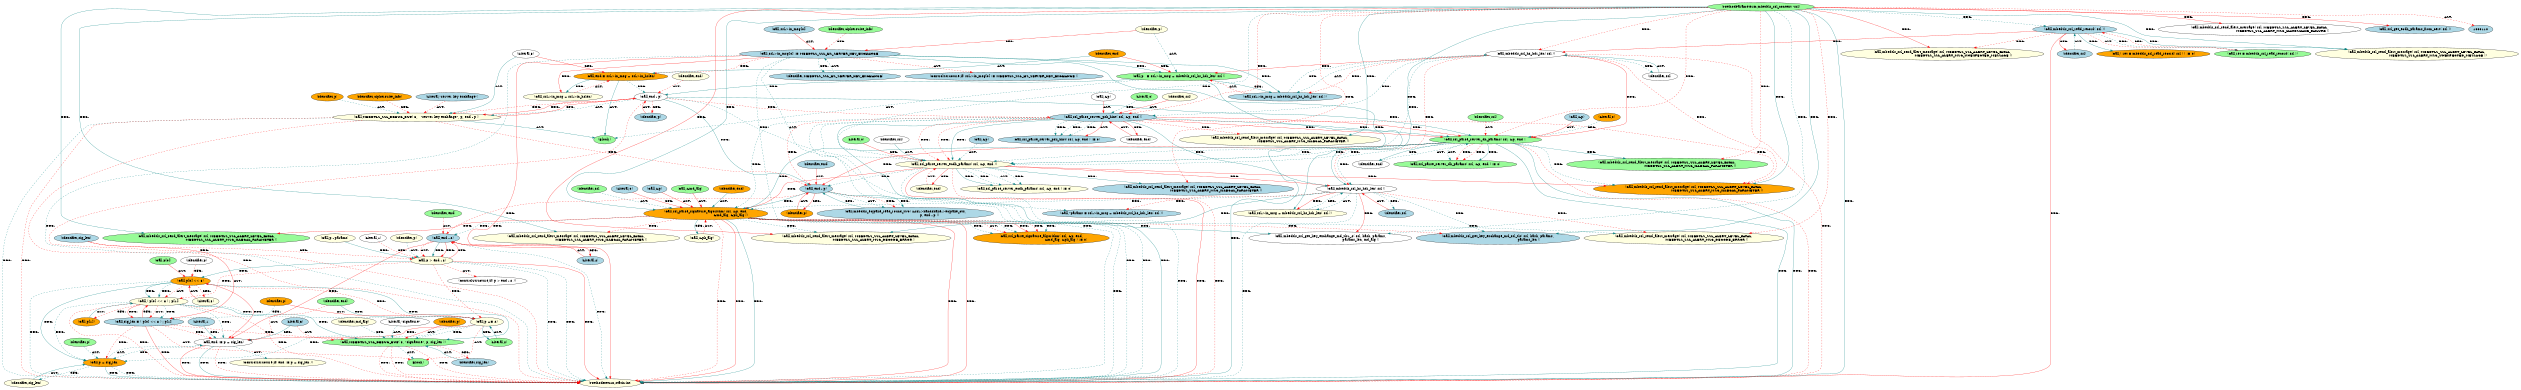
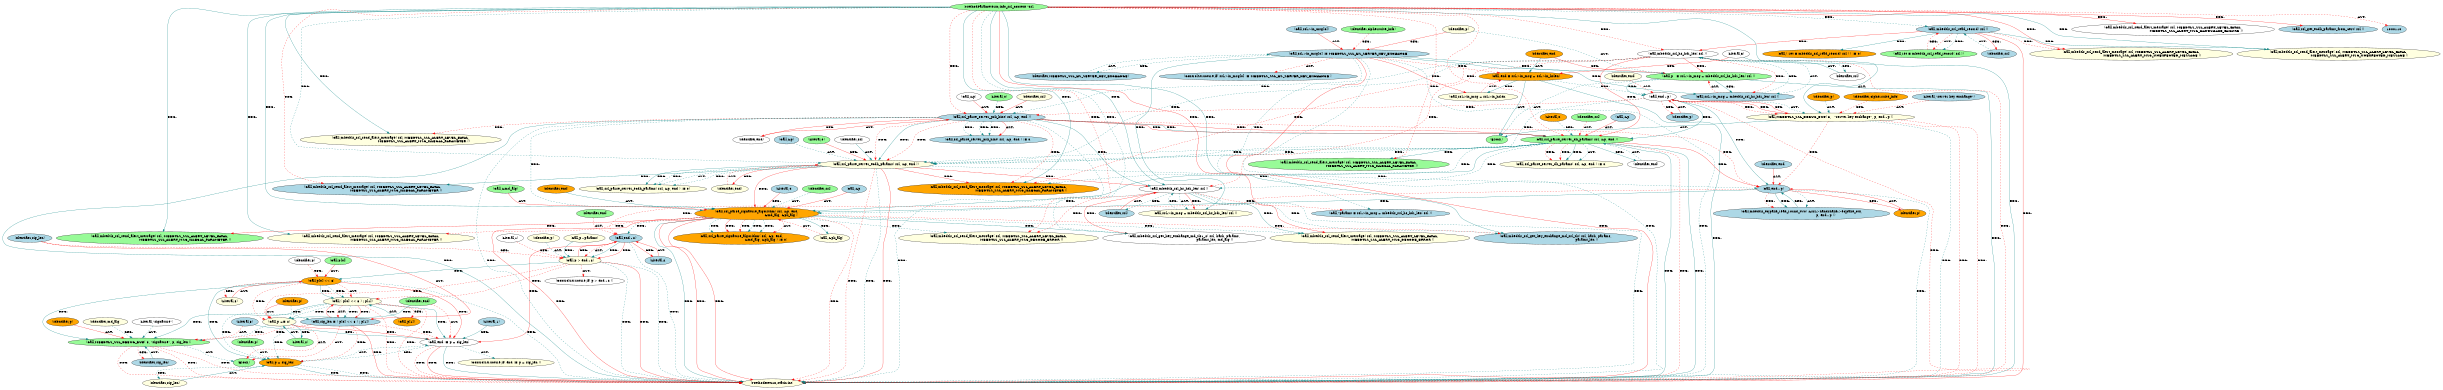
node "(MethodParameterIn,mbedtls_ssl_context *ssl)": label "(MethodParameterIn,mbedtls_ssl_context *ssl)" -> "(MethodParameterIn,info_ssl_context *ssl)"
edge "(Call,ssl->in_msg[0] != MBEDTLS_SSL_HS_SERVER_KEY_EXCHANGE)" -> "(Call,*params = ssl->in_msg + mbedtls_ssl_hs_hdr_len( ssl ))": label "AST: " -> "DDG: "
node "(Call,ssl_parse_server_dh_params( ssl, &p, end ) != 0)": fillcolor palegreen -> lightyellow
edge "(Call,p += 2)" -> "(Call,p[0] << 8)": reversed
edge "(Call,( p[0] << 8 ) | p[1])" -> "(Call,end != p + sig_len)": style dashed -> solid
edge "(Call,end = ssl->in_msg + ssl->in_hslen)" -> "(MethodReturn,static int)": added, label "DDG:"
